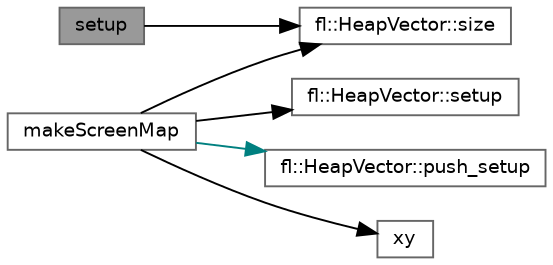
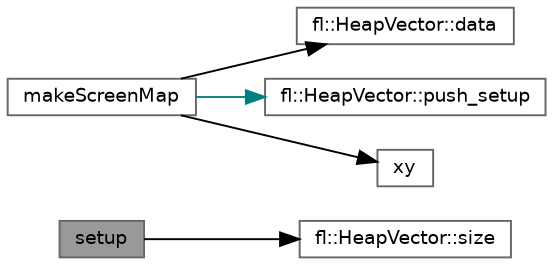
edge "makeScreenMap" -> "fl::HeapVector::size": removed
node "fl::HeapVector::setup": label "fl::HeapVector::setup" -> "fl::HeapVector::data"
